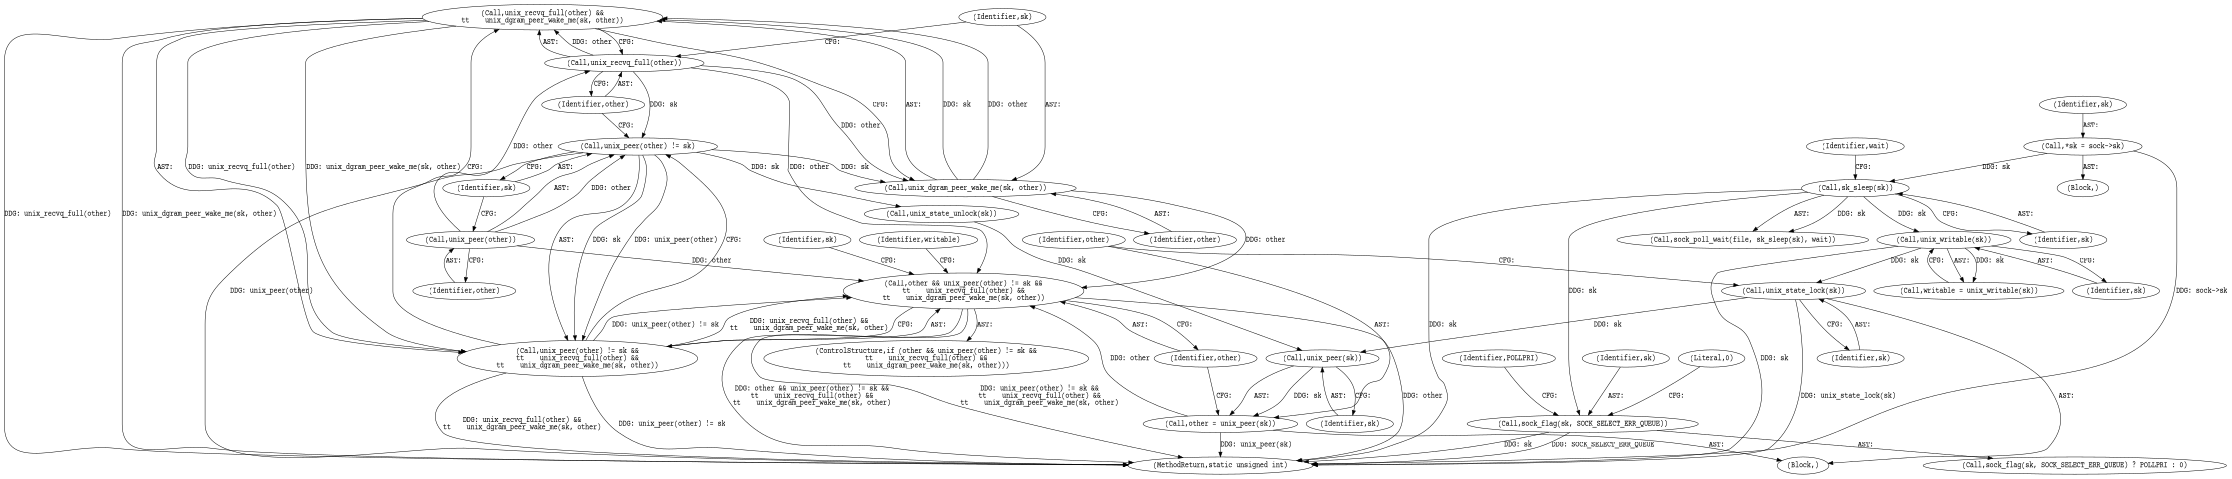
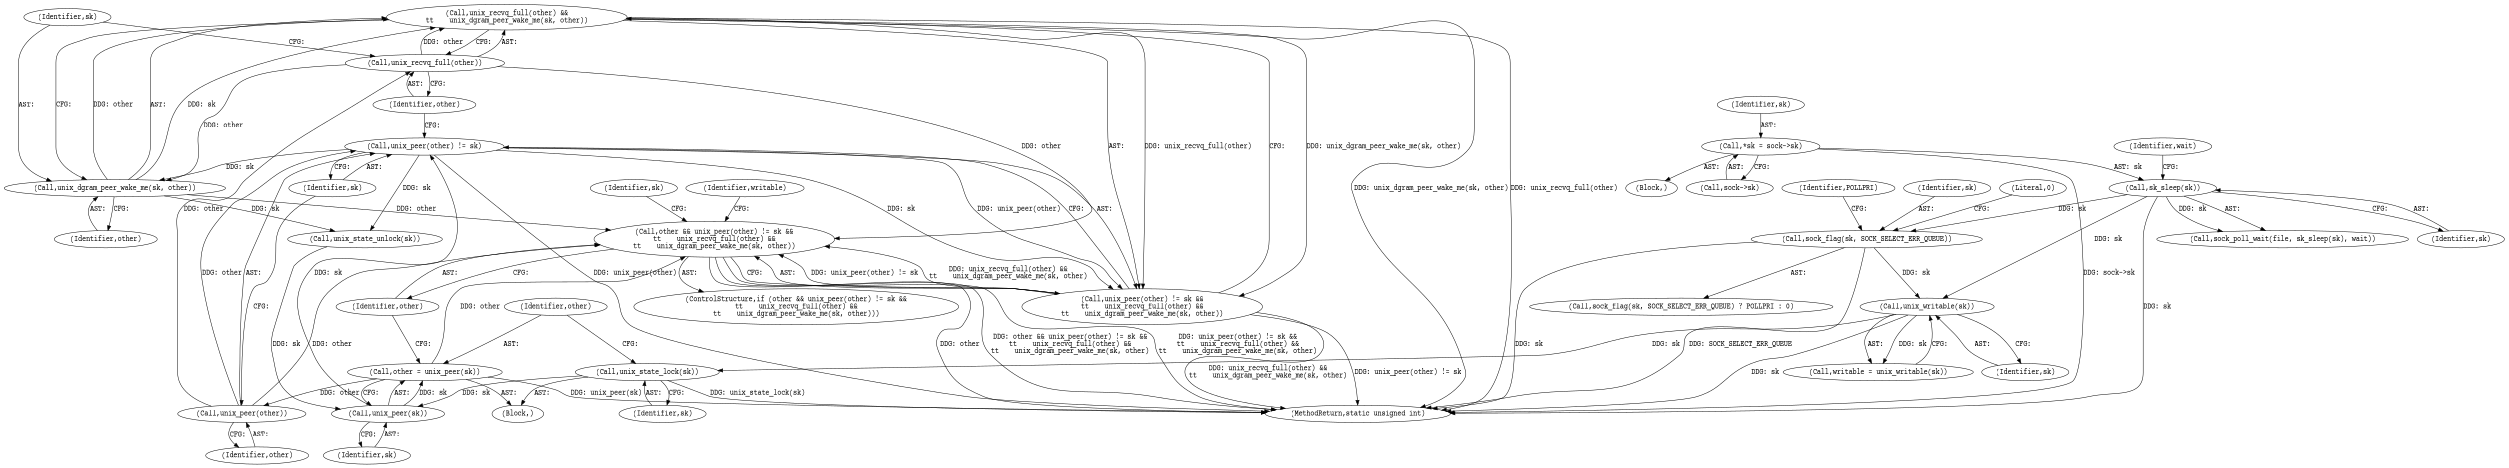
edge "(Call,unix_recvq_full(other))" -> "(Call,unix_peer(other) != sk)": now "(Call,unix_peer(sk))" -> "(Call,unix_peer(other) != sk)"
edge "(Call,*sk = sock->sk)" -> "(Call,sk_sleep(sk))": label "DDG: sk" -> "AST: sk"
node "(Call,sock->sk)": added
edge "(Call,unix_dgram_peer_wake_me(sk, other))" -> "(Call,unix_state_unlock(sk))": added, label "DDG: sk"
edge "(Call,sock_flag(sk, SOCK_SELECT_ERR_QUEUE))" -> "(Call,unix_writable(sk))": added, label "DDG: sk"
edge "(Call,other = unix_peer(sk))" -> "(Call,unix_peer(sk))": added, label "CFG:"
edge "(Call,other = unix_peer(sk))" -> "(Call,unix_peer(other))": added, label "DDG: other"
